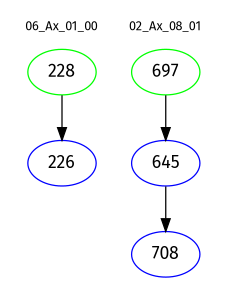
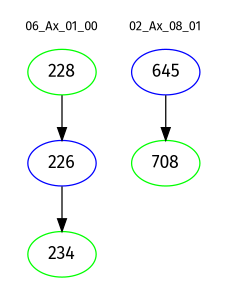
node "697": removed
node "234": added
node "708": color blue -> green
